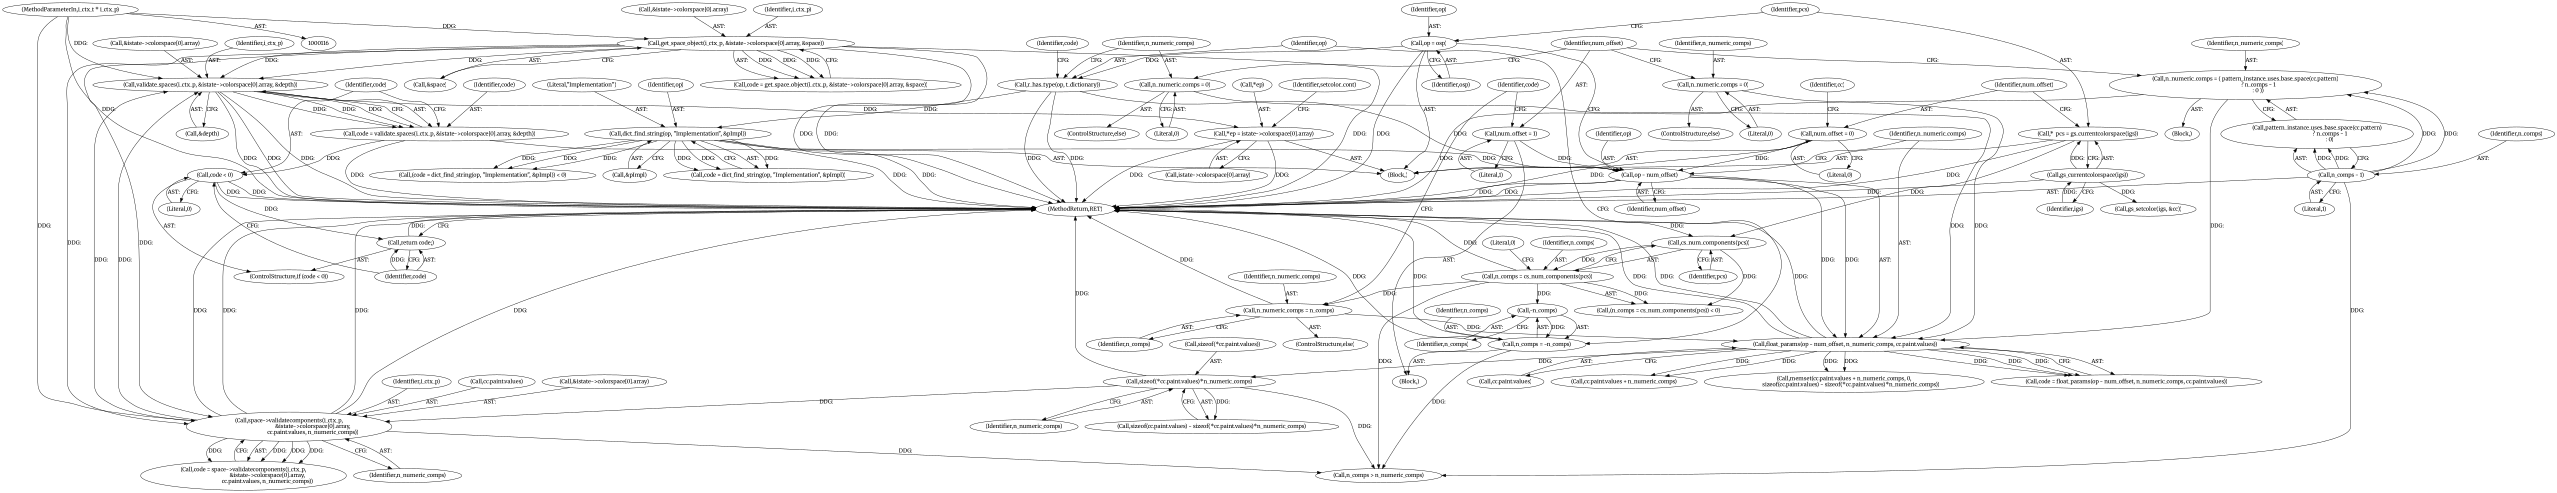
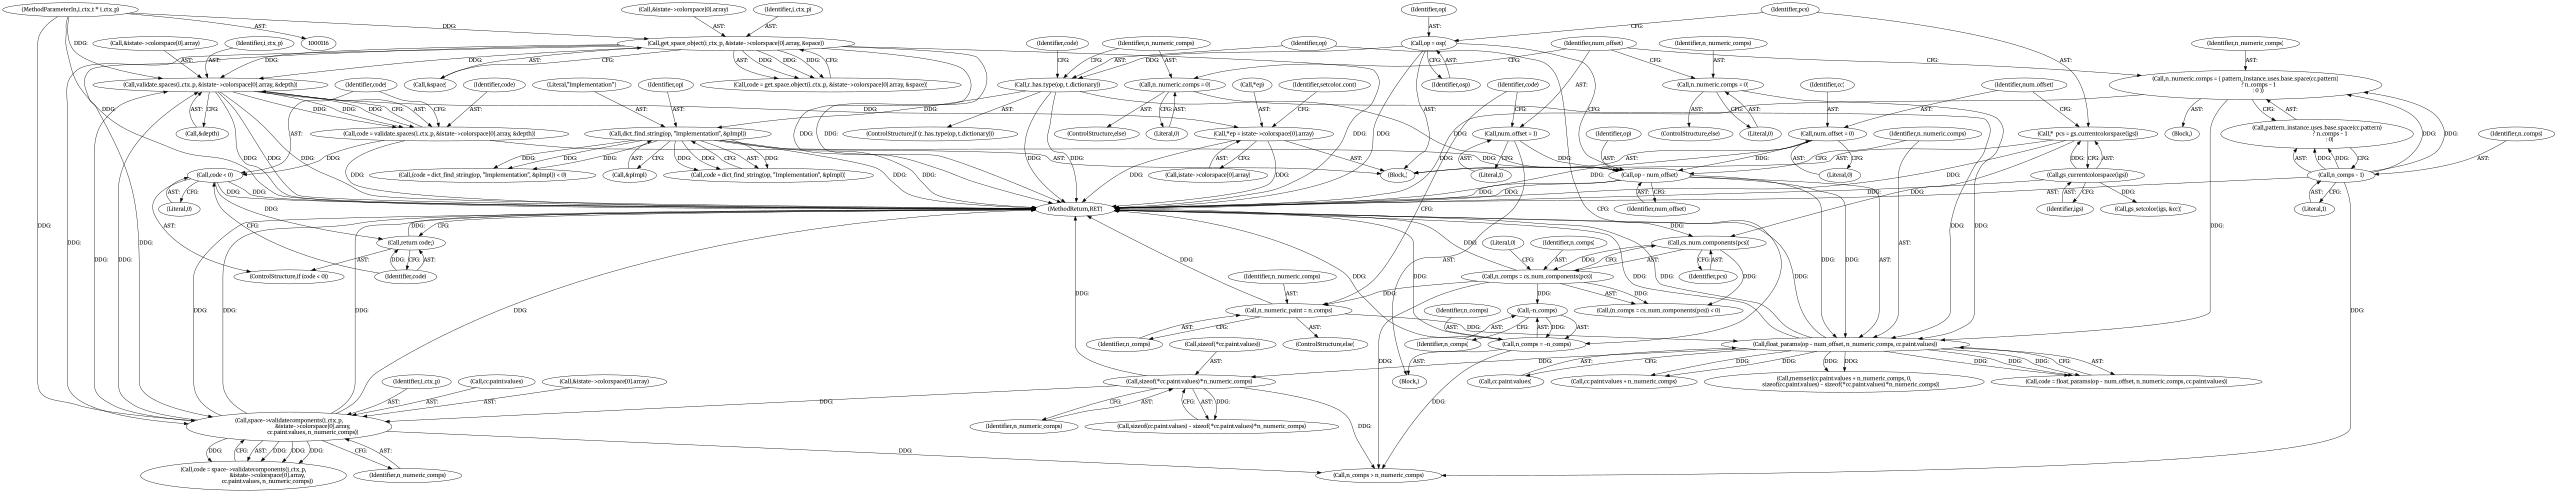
edge "(Identifier,cc)" -> "(Call,num_offset = 0)": label "CFG: " -> "AST: "
node "(ControlStructure,if (r_has_type(op, t_dictionary)))": added
edge "(Identifier,igs)" -> "(Call,gs_currentcolorspace(igs))": label "DDG: " -> "AST: "
node "(Call,n_numeric_comps = n_comps)": label "(Call,n_numeric_comps = n_comps)" -> "(Call,n_numeric_paint = n_comps)"
